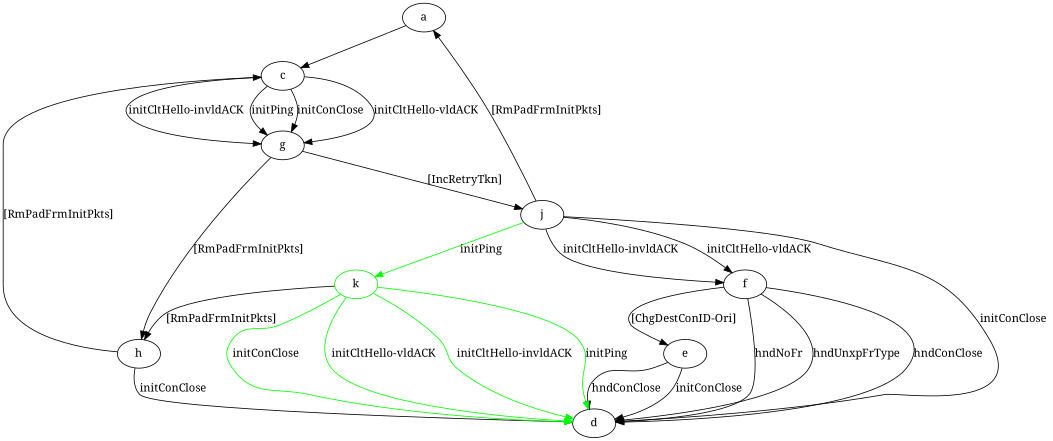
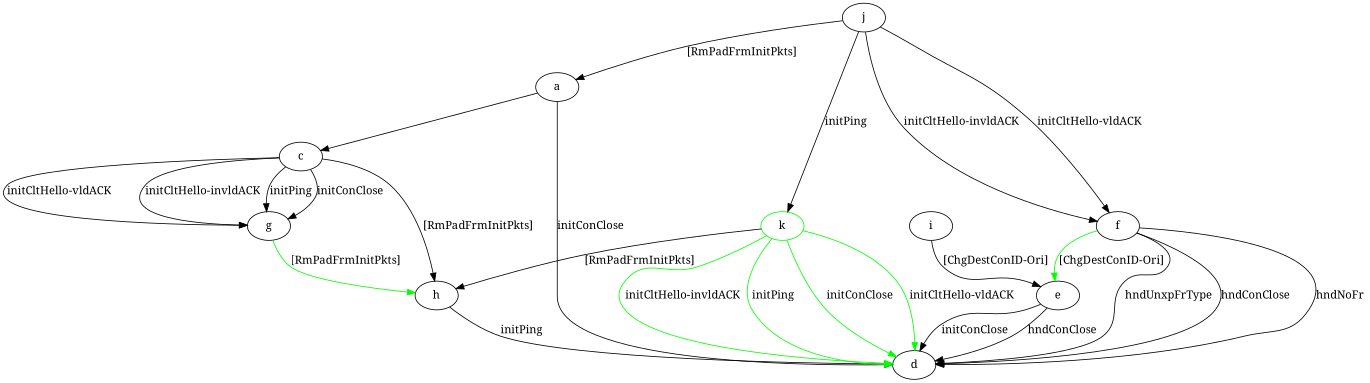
edge "h" -> "c": reversed
edge "g" -> "j": removed, label "[IncRetryTkn]"
node "i": added
edge "g" -> "h": color black -> green
edge "j" -> "k": color green -> black
edge "f" -> "e": color black -> green
edge "j" -> "d": now "a" -> "d"
edge "h" -> "d": label "initConClose " -> "initPing "
